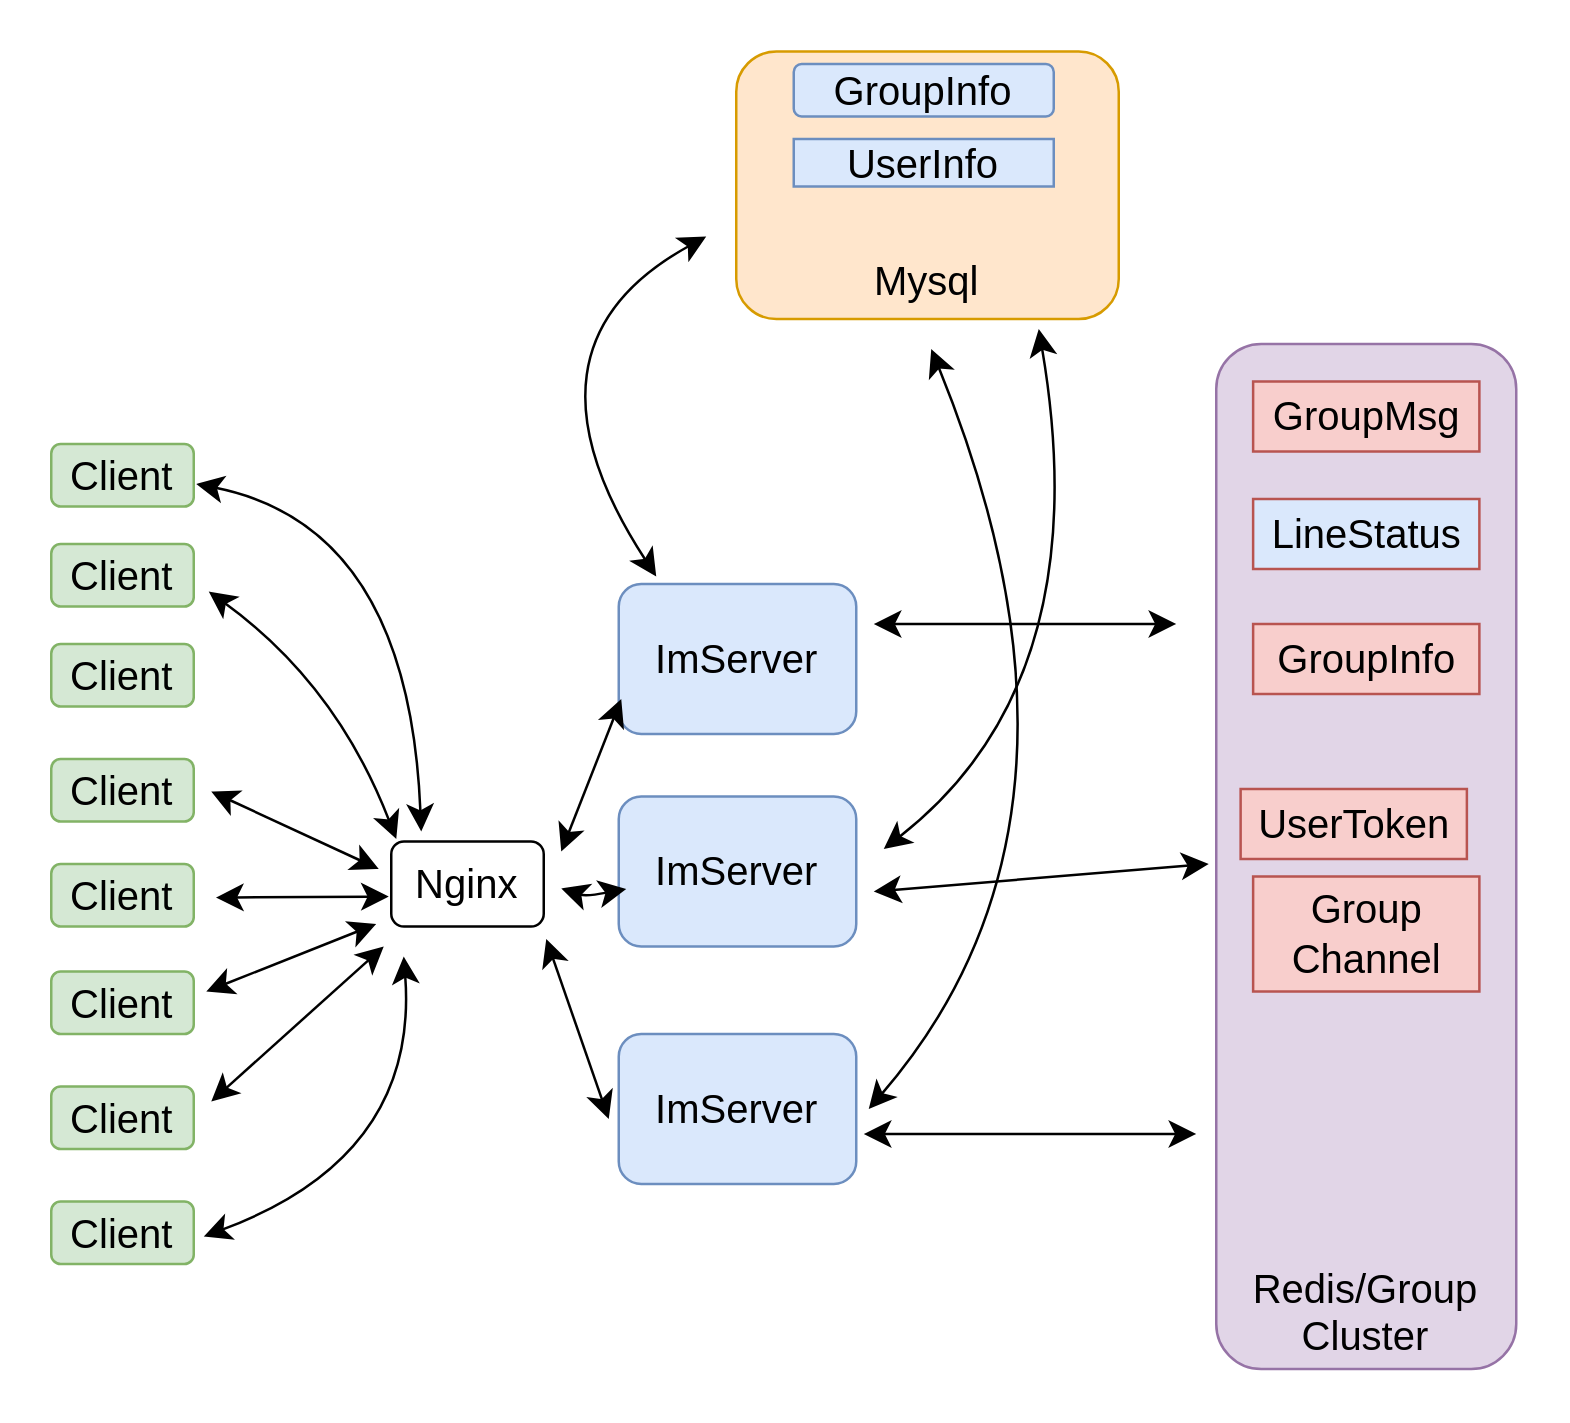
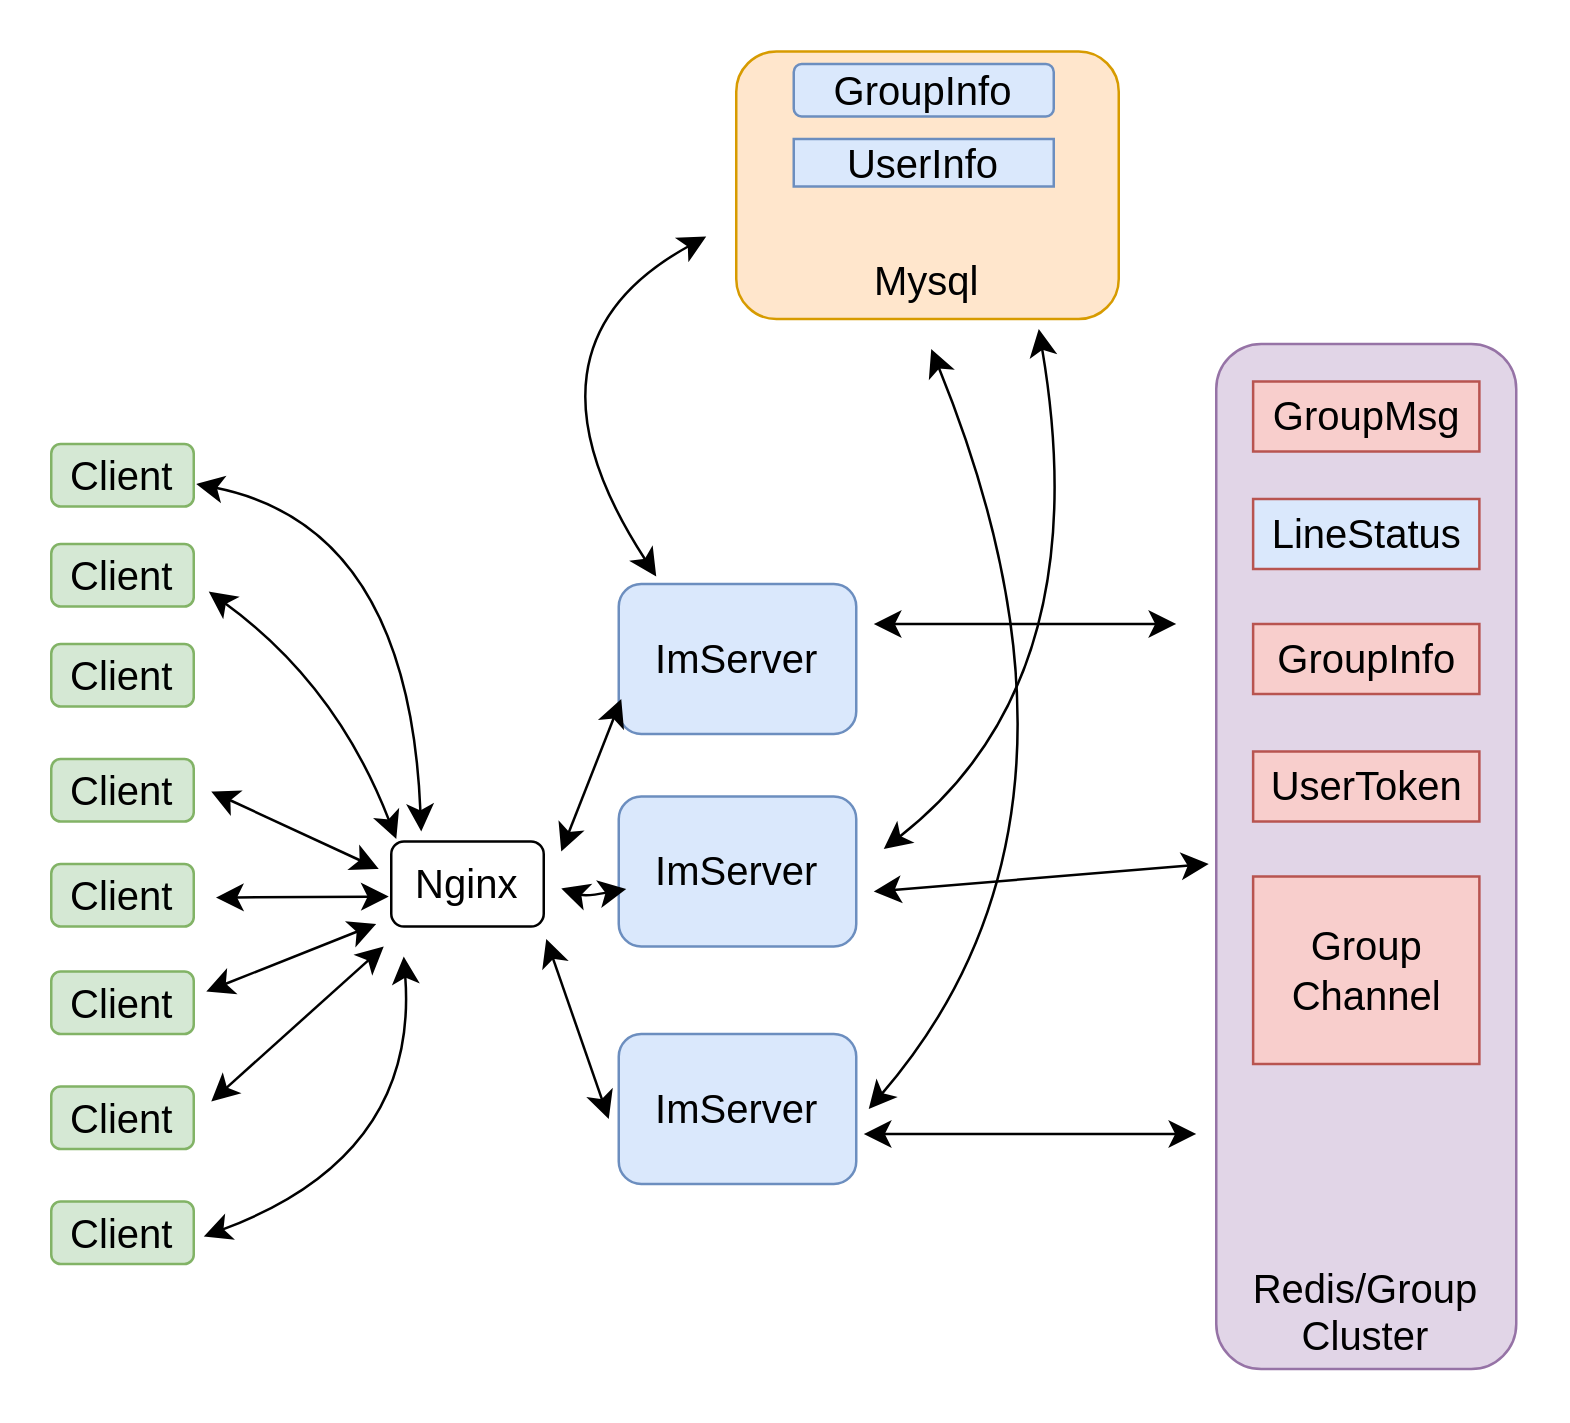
node "UserToken": moved (1354, 824) -> (1366, 786)
node "Group Channel": size 226x115 -> 226x188
